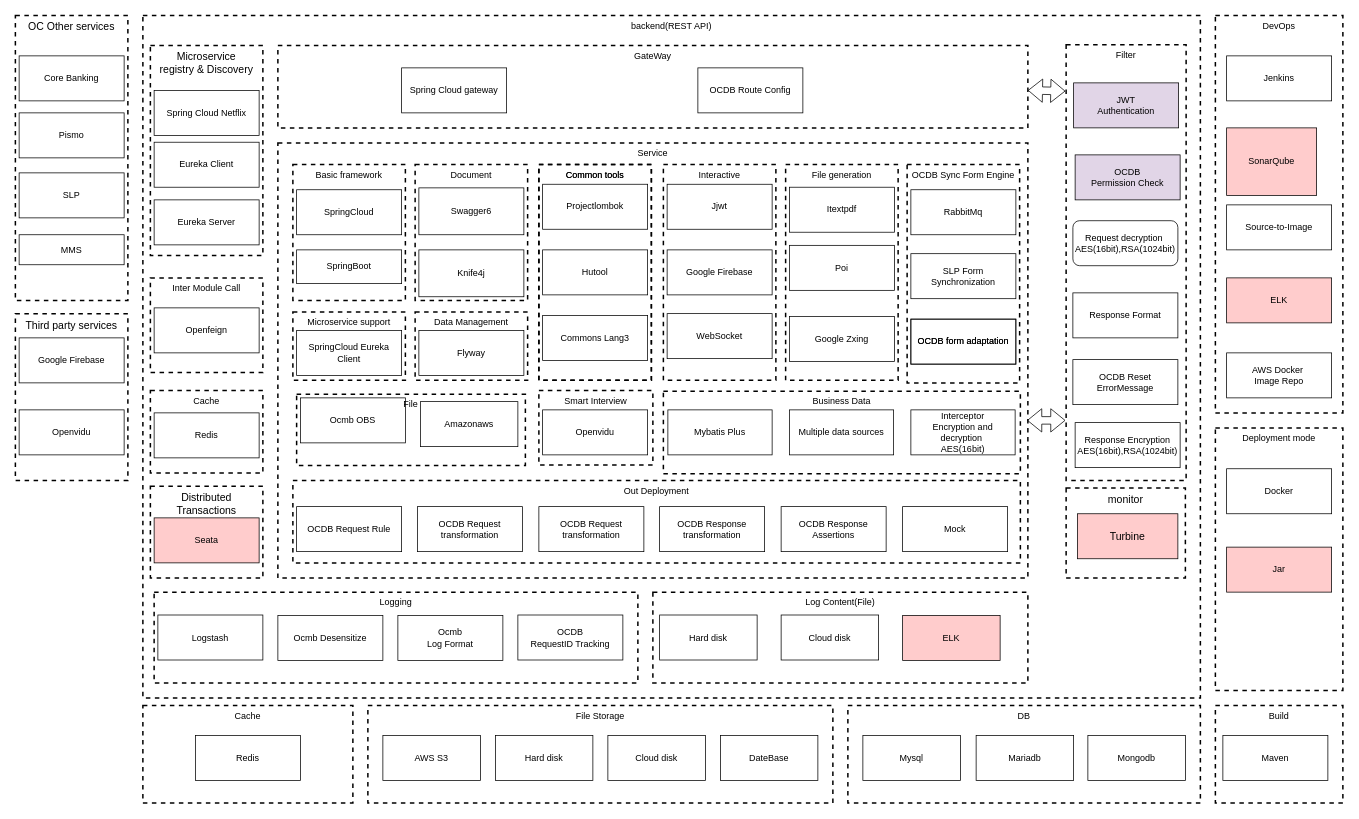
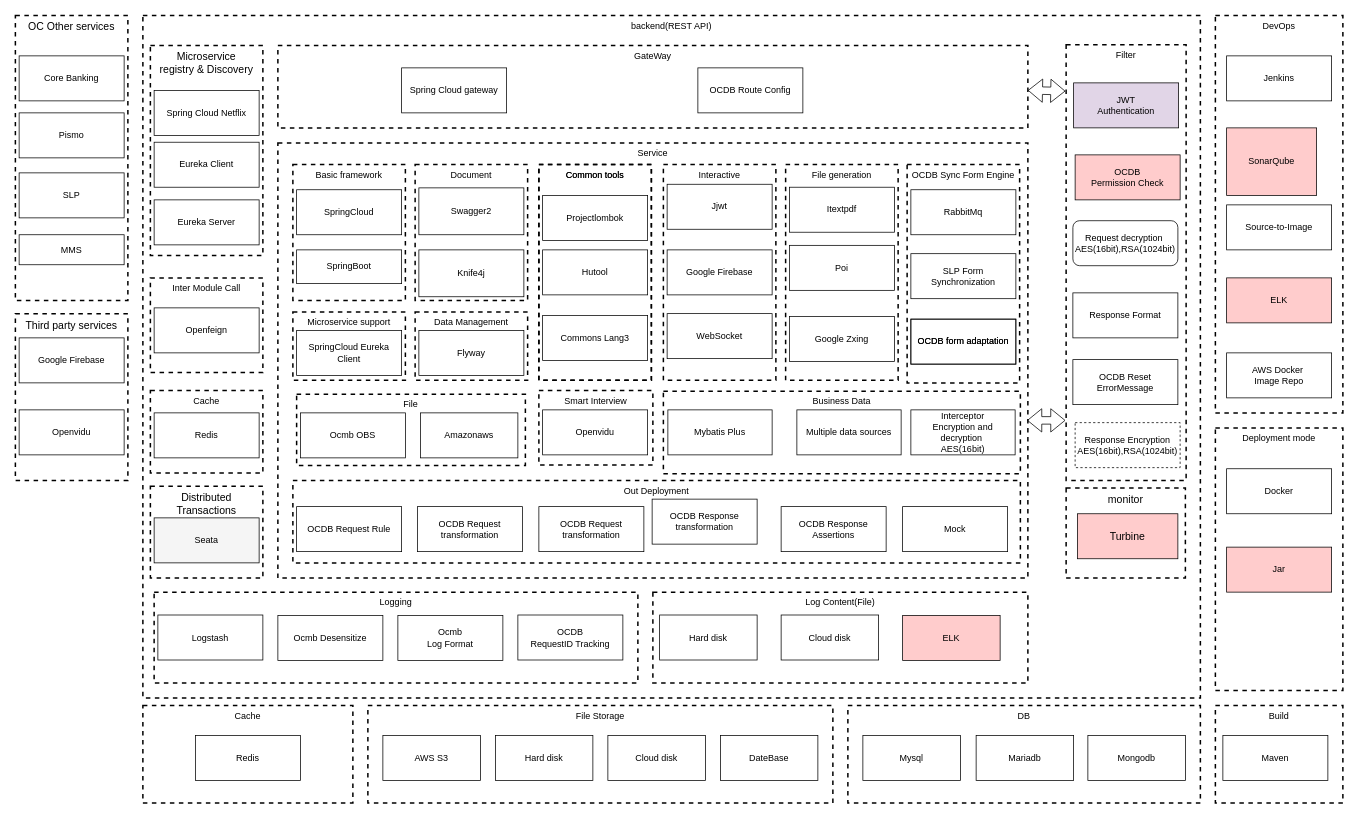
node "OCDB Permission Check": fillcolor #e1d5e7 -> #ffcccc
node "Projectlombok": moved (595, 207) -> (595, 218)
node "Swagger6": label "Swagger6" -> "Swagger2"
node "Ocmb OBS": moved (353, 420) -> (353, 435)
node "Amazonaws": moved (469, 424) -> (469, 435)
node "Multiple data sources": moved (842, 432) -> (849, 432)
node "Response Encryption AES(16bit),RSA(1024bit)": style solid -> dashed
node "OCDB Response transformation": moved (712, 529) -> (705, 522)
node "Seata": fillcolor #ffcccc -> #f5f5f5
